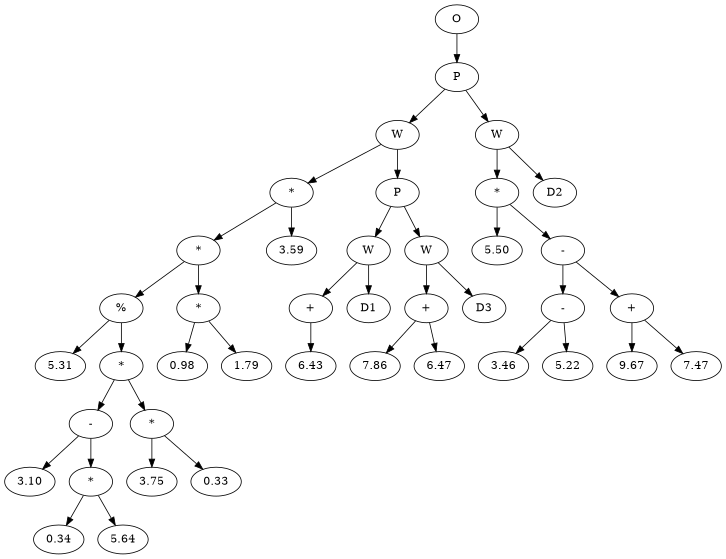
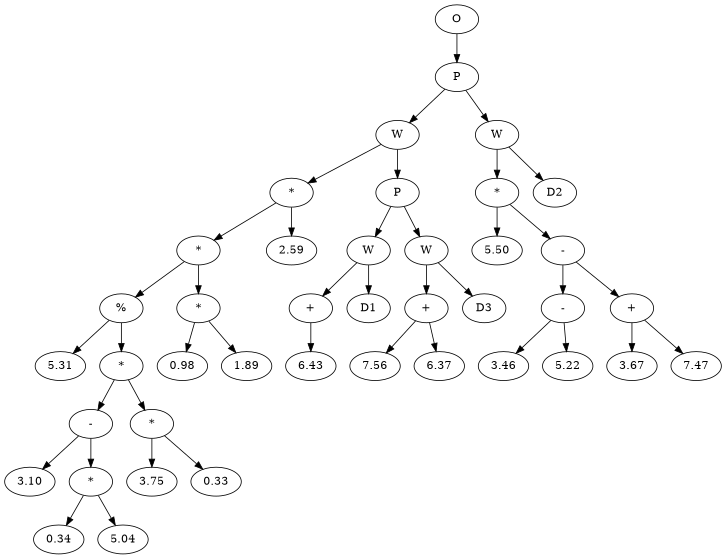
node "3.59": label "3.59" -> "2.59"
node "1.79": label "1.79" -> "1.89"
node "7.86": label "7.86" -> "7.56"
node "6.47": label "6.47" -> "6.37"
node "9.67": label "9.67" -> "3.67"
node "5.64": label "5.64" -> "5.04"
